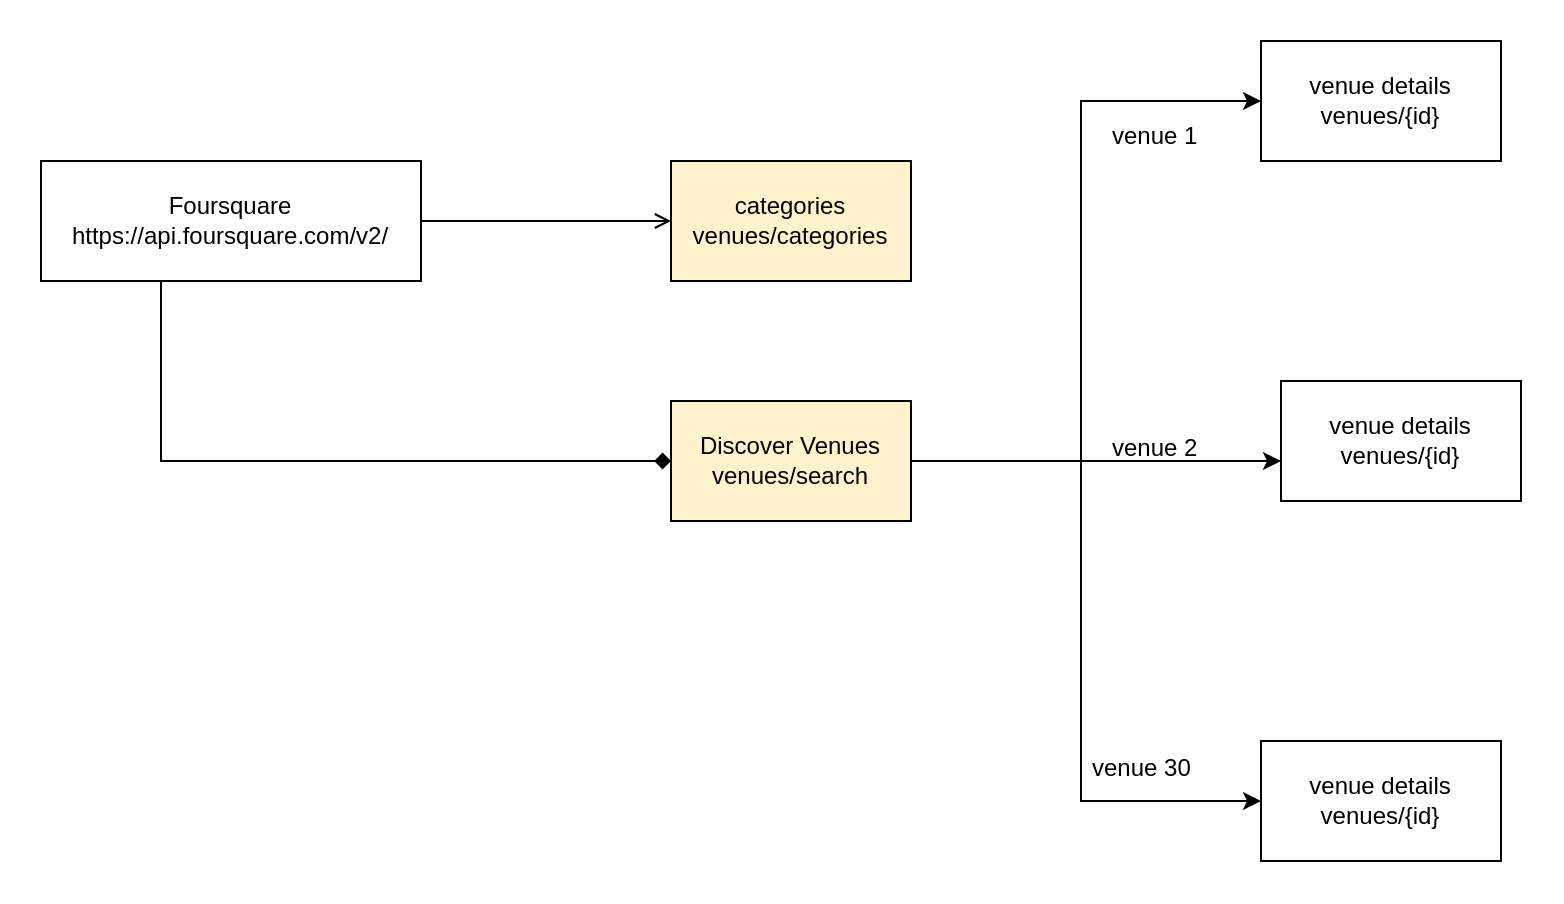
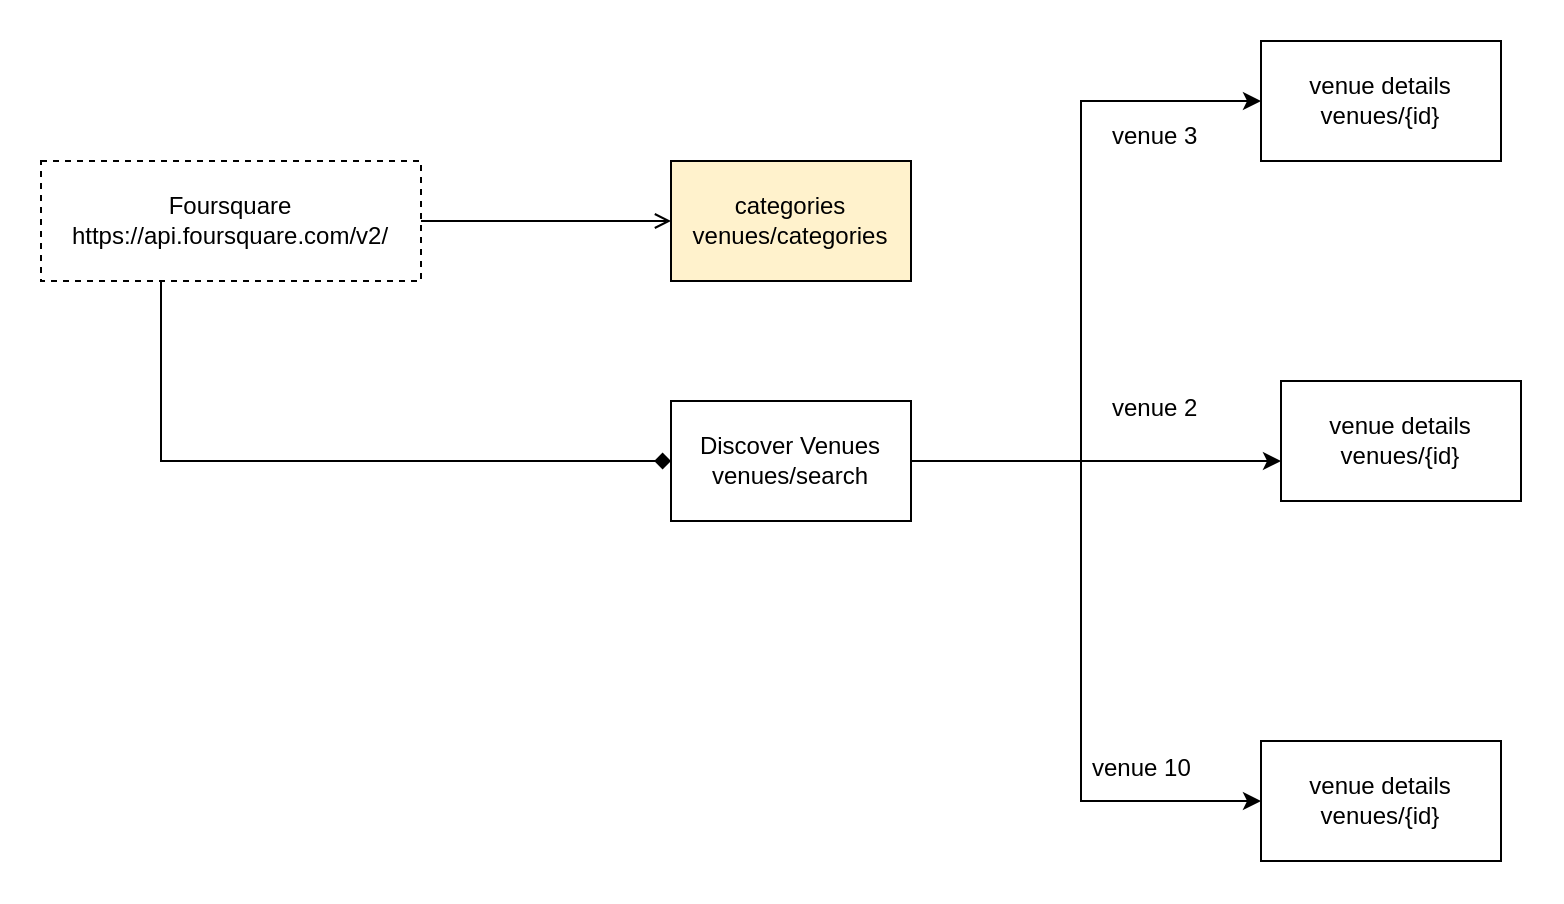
node "venue 1": label "venue 1" -> "venue 3"
node "Foursquare https://api.foursquare.com/v2/": style solid -> dashed
node "venue 2": moved (1161, 447) -> (1161, 407)
node "Discover Venues venues/search": fillcolor #fff2cc -> #ffffff
node "venue 30": label "venue 30" -> "venue 10"
